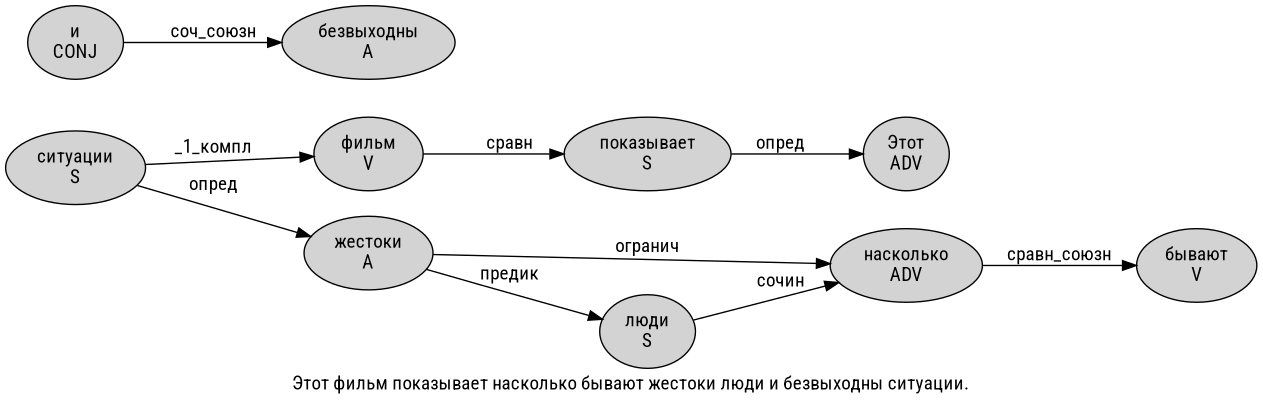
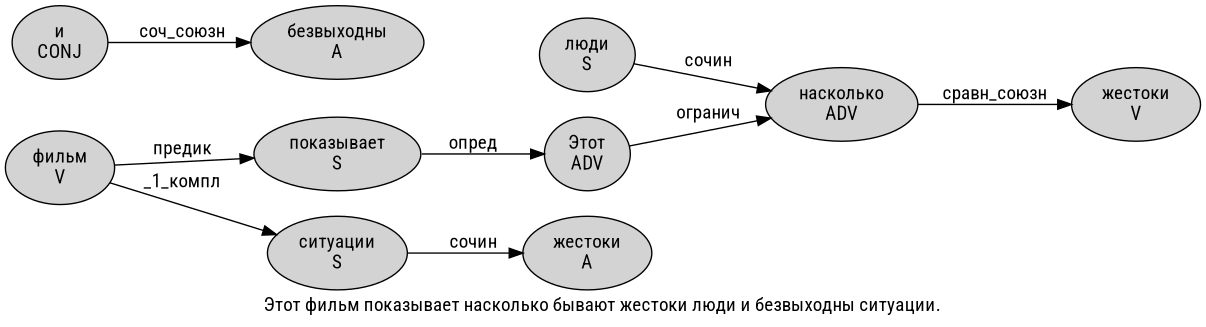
edge "фильм V" -> "показывает S": label "сравн" -> "предик"
edge "ситуации S" -> "фильм V": reversed
edge "ситуации S" -> "жестоки A": label "опред" -> "сочин"
edge "жестоки A" -> "насколько ADV": now "Этот ADV" -> "насколько ADV"
node "бывают V": label "бывают V" -> "жестоки V"
edge "жестоки A" -> "люди S": removed, label "предик"
